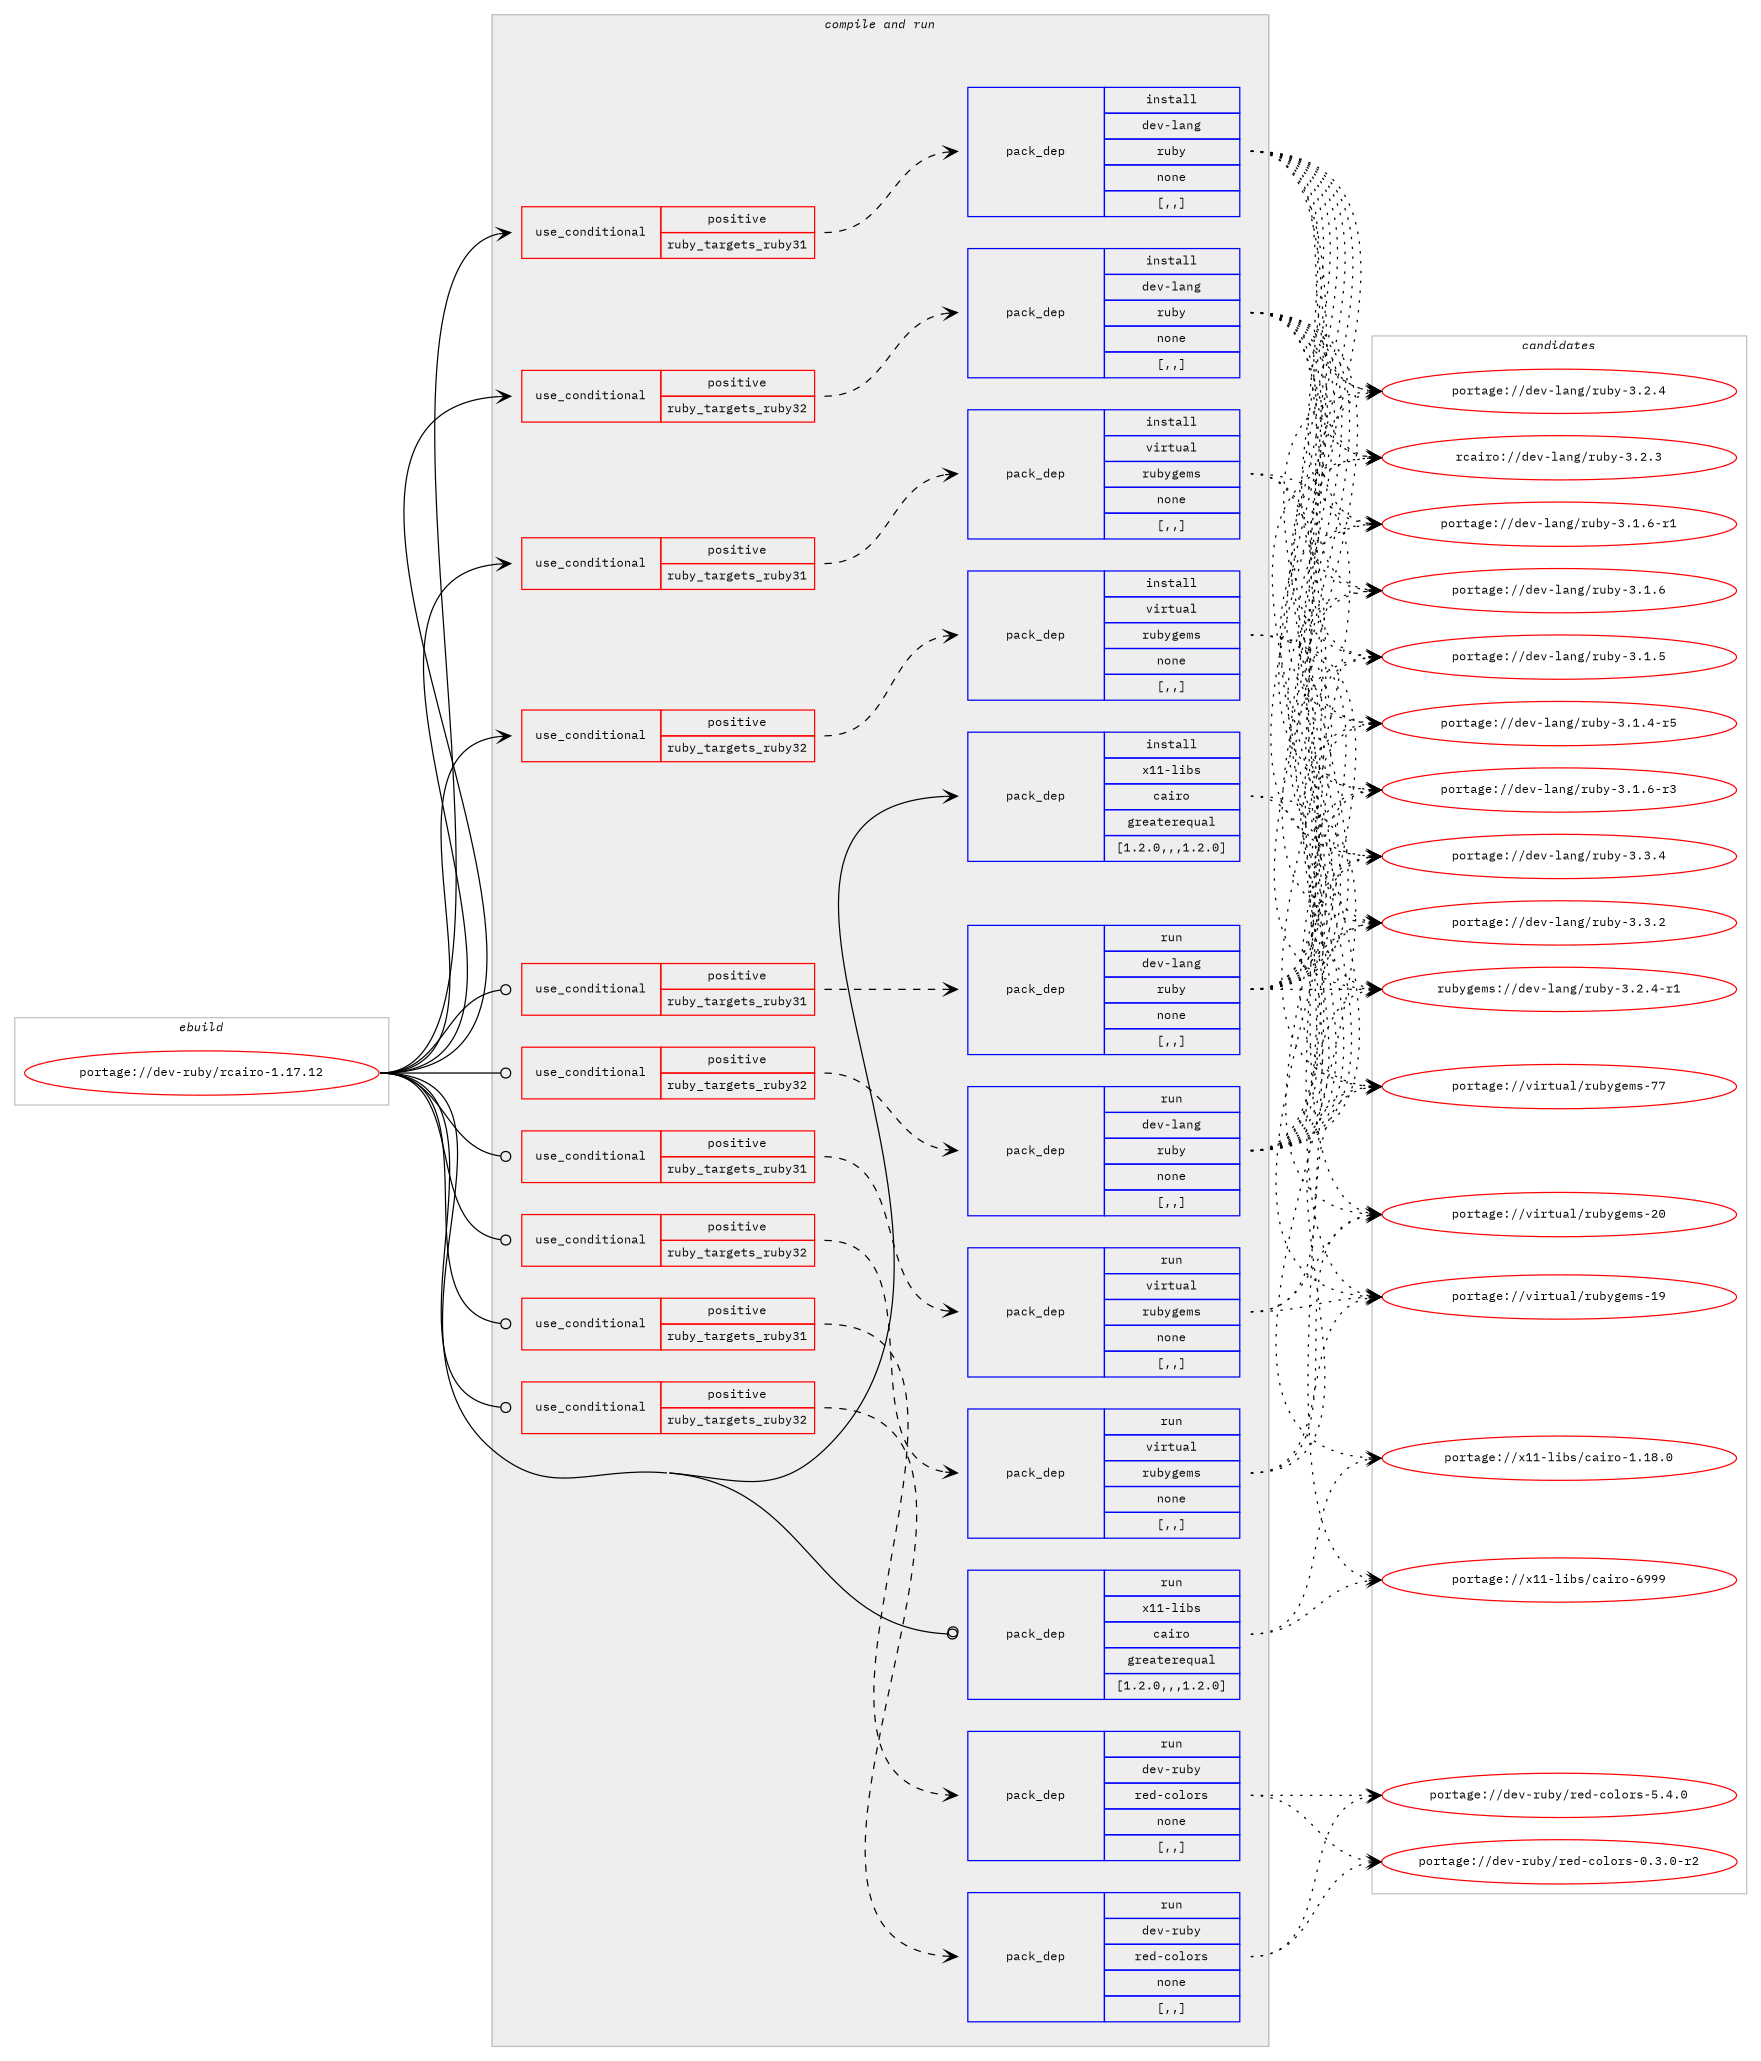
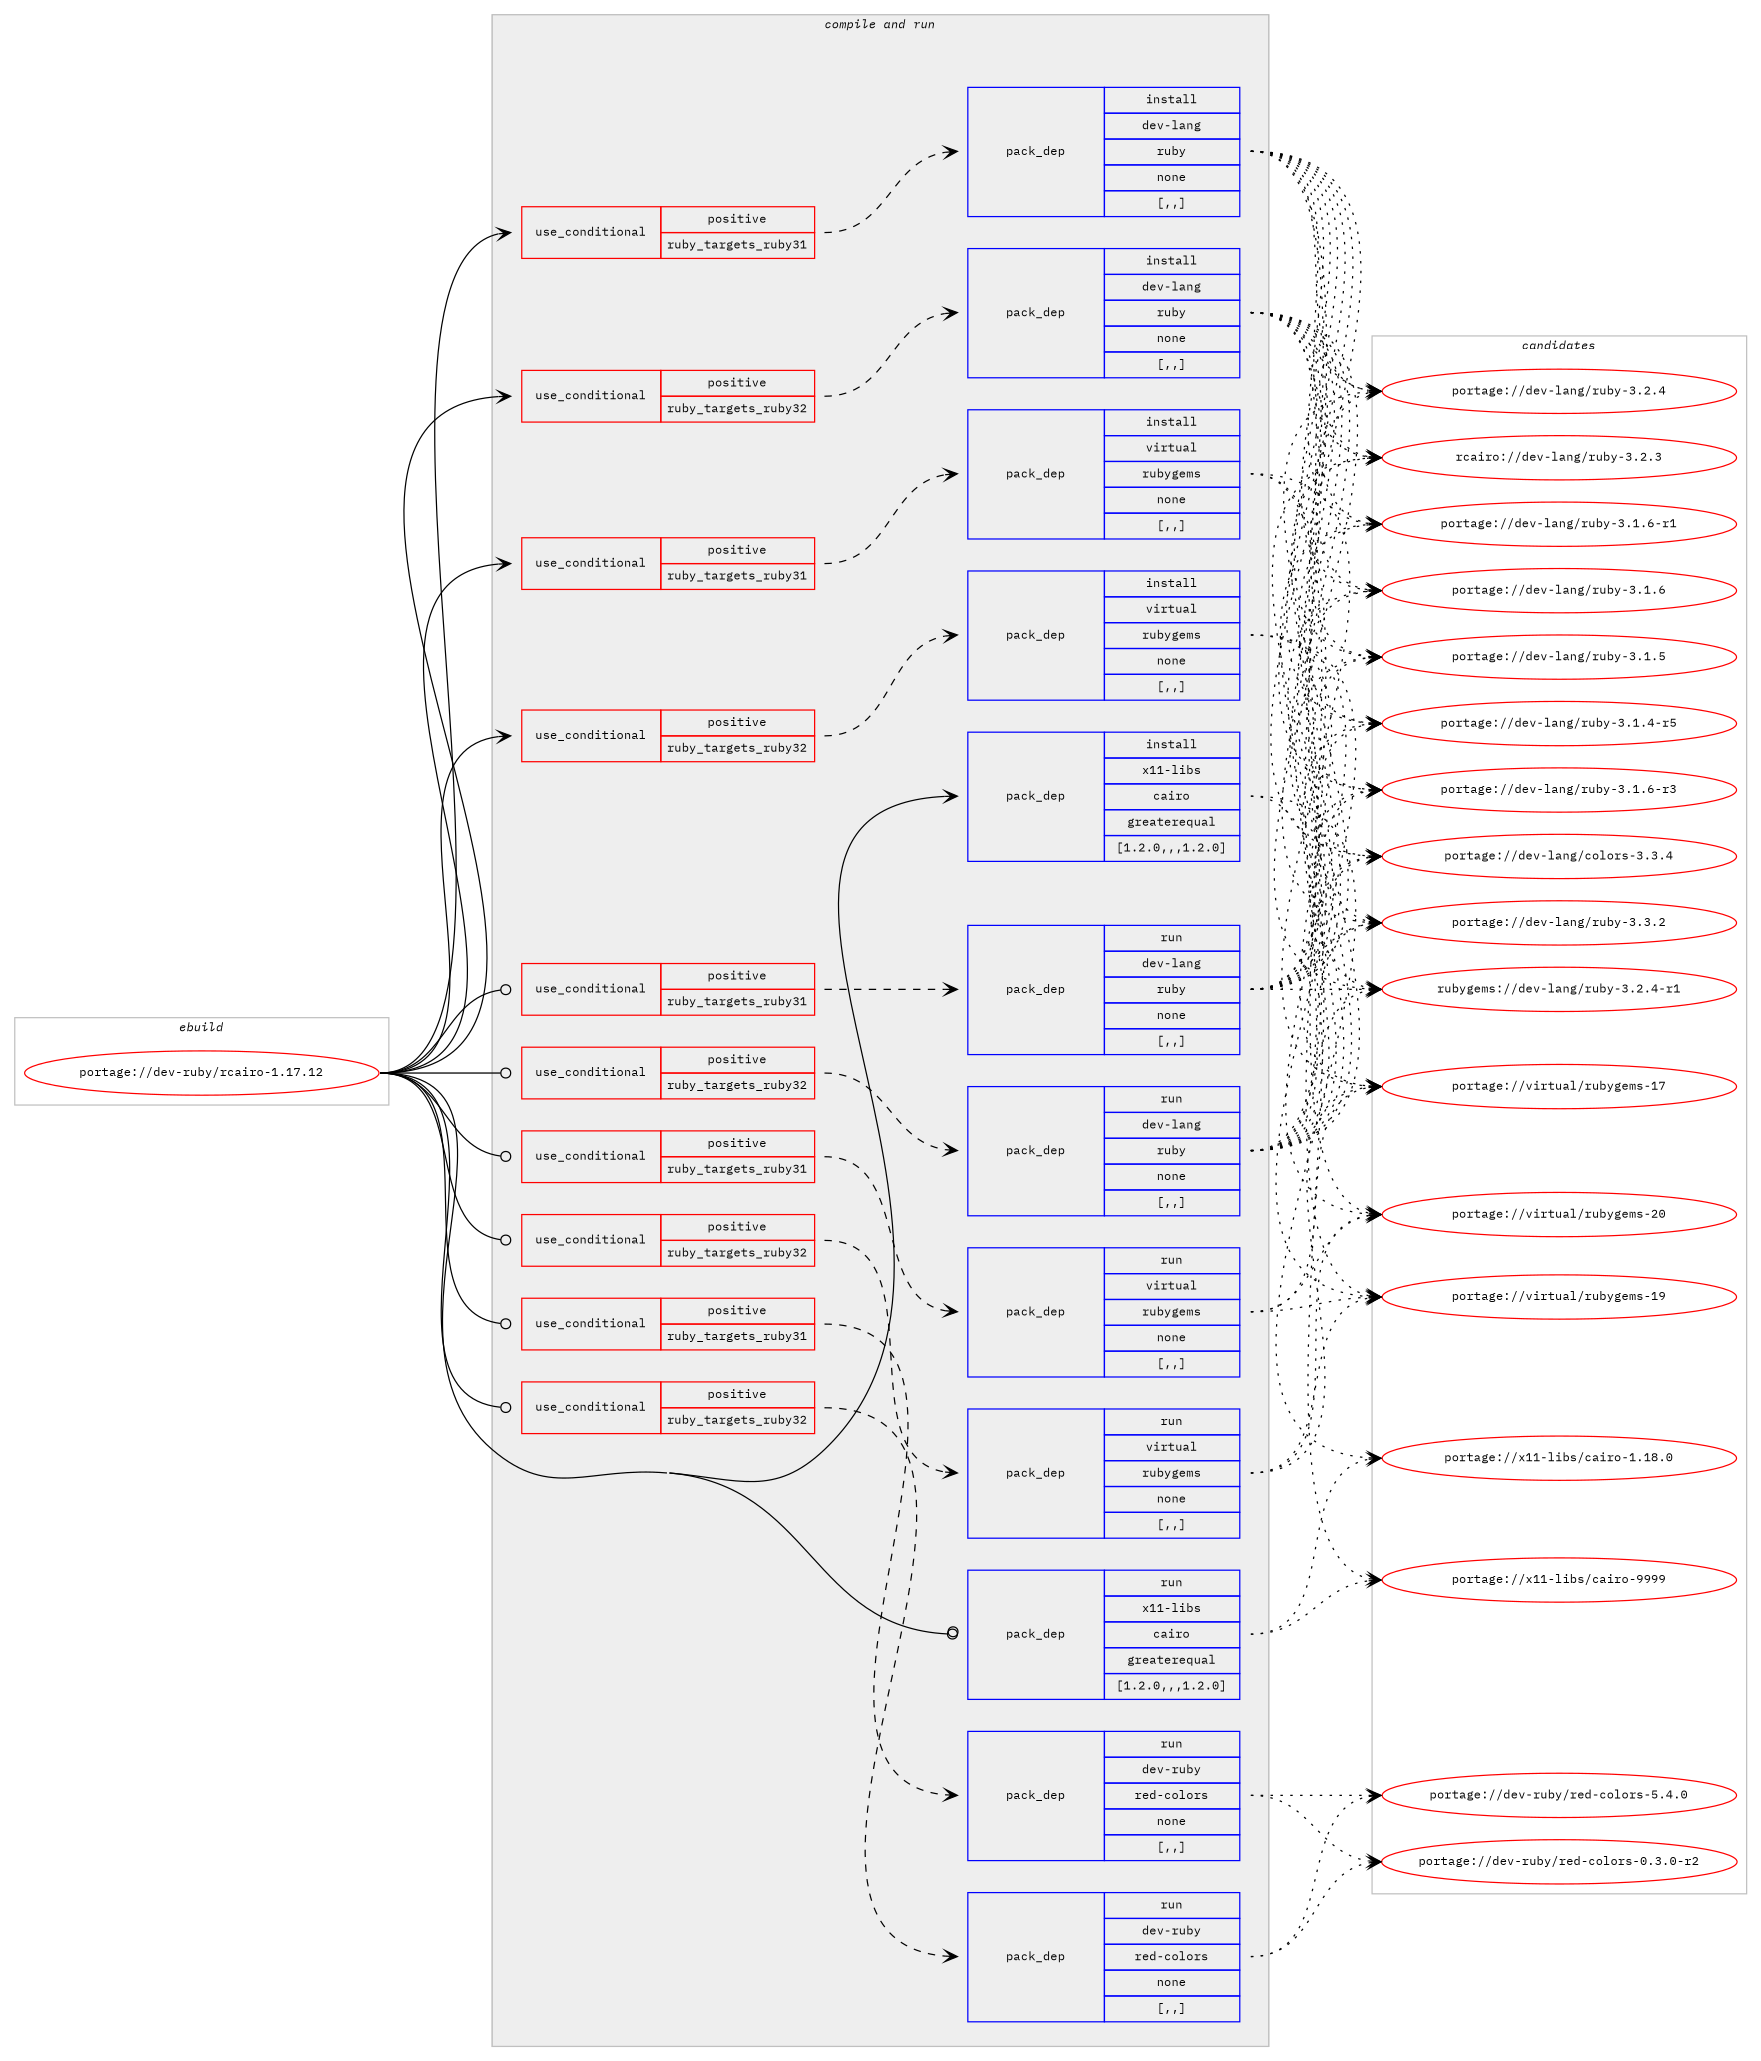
node "portage://dev-lang/ruby-3.3.4": label "portage://dev-lang/ruby-3.3.4" -> "portage://dev-lang/colors-3.3.4"
node "portage://virtual/rubygems-77": label "portage://virtual/rubygems-77" -> "portage://virtual/rubygems-17"
node "portage://x11-libs/cairo-6999": label "portage://x11-libs/cairo-6999" -> "portage://x11-libs/cairo-9999"
